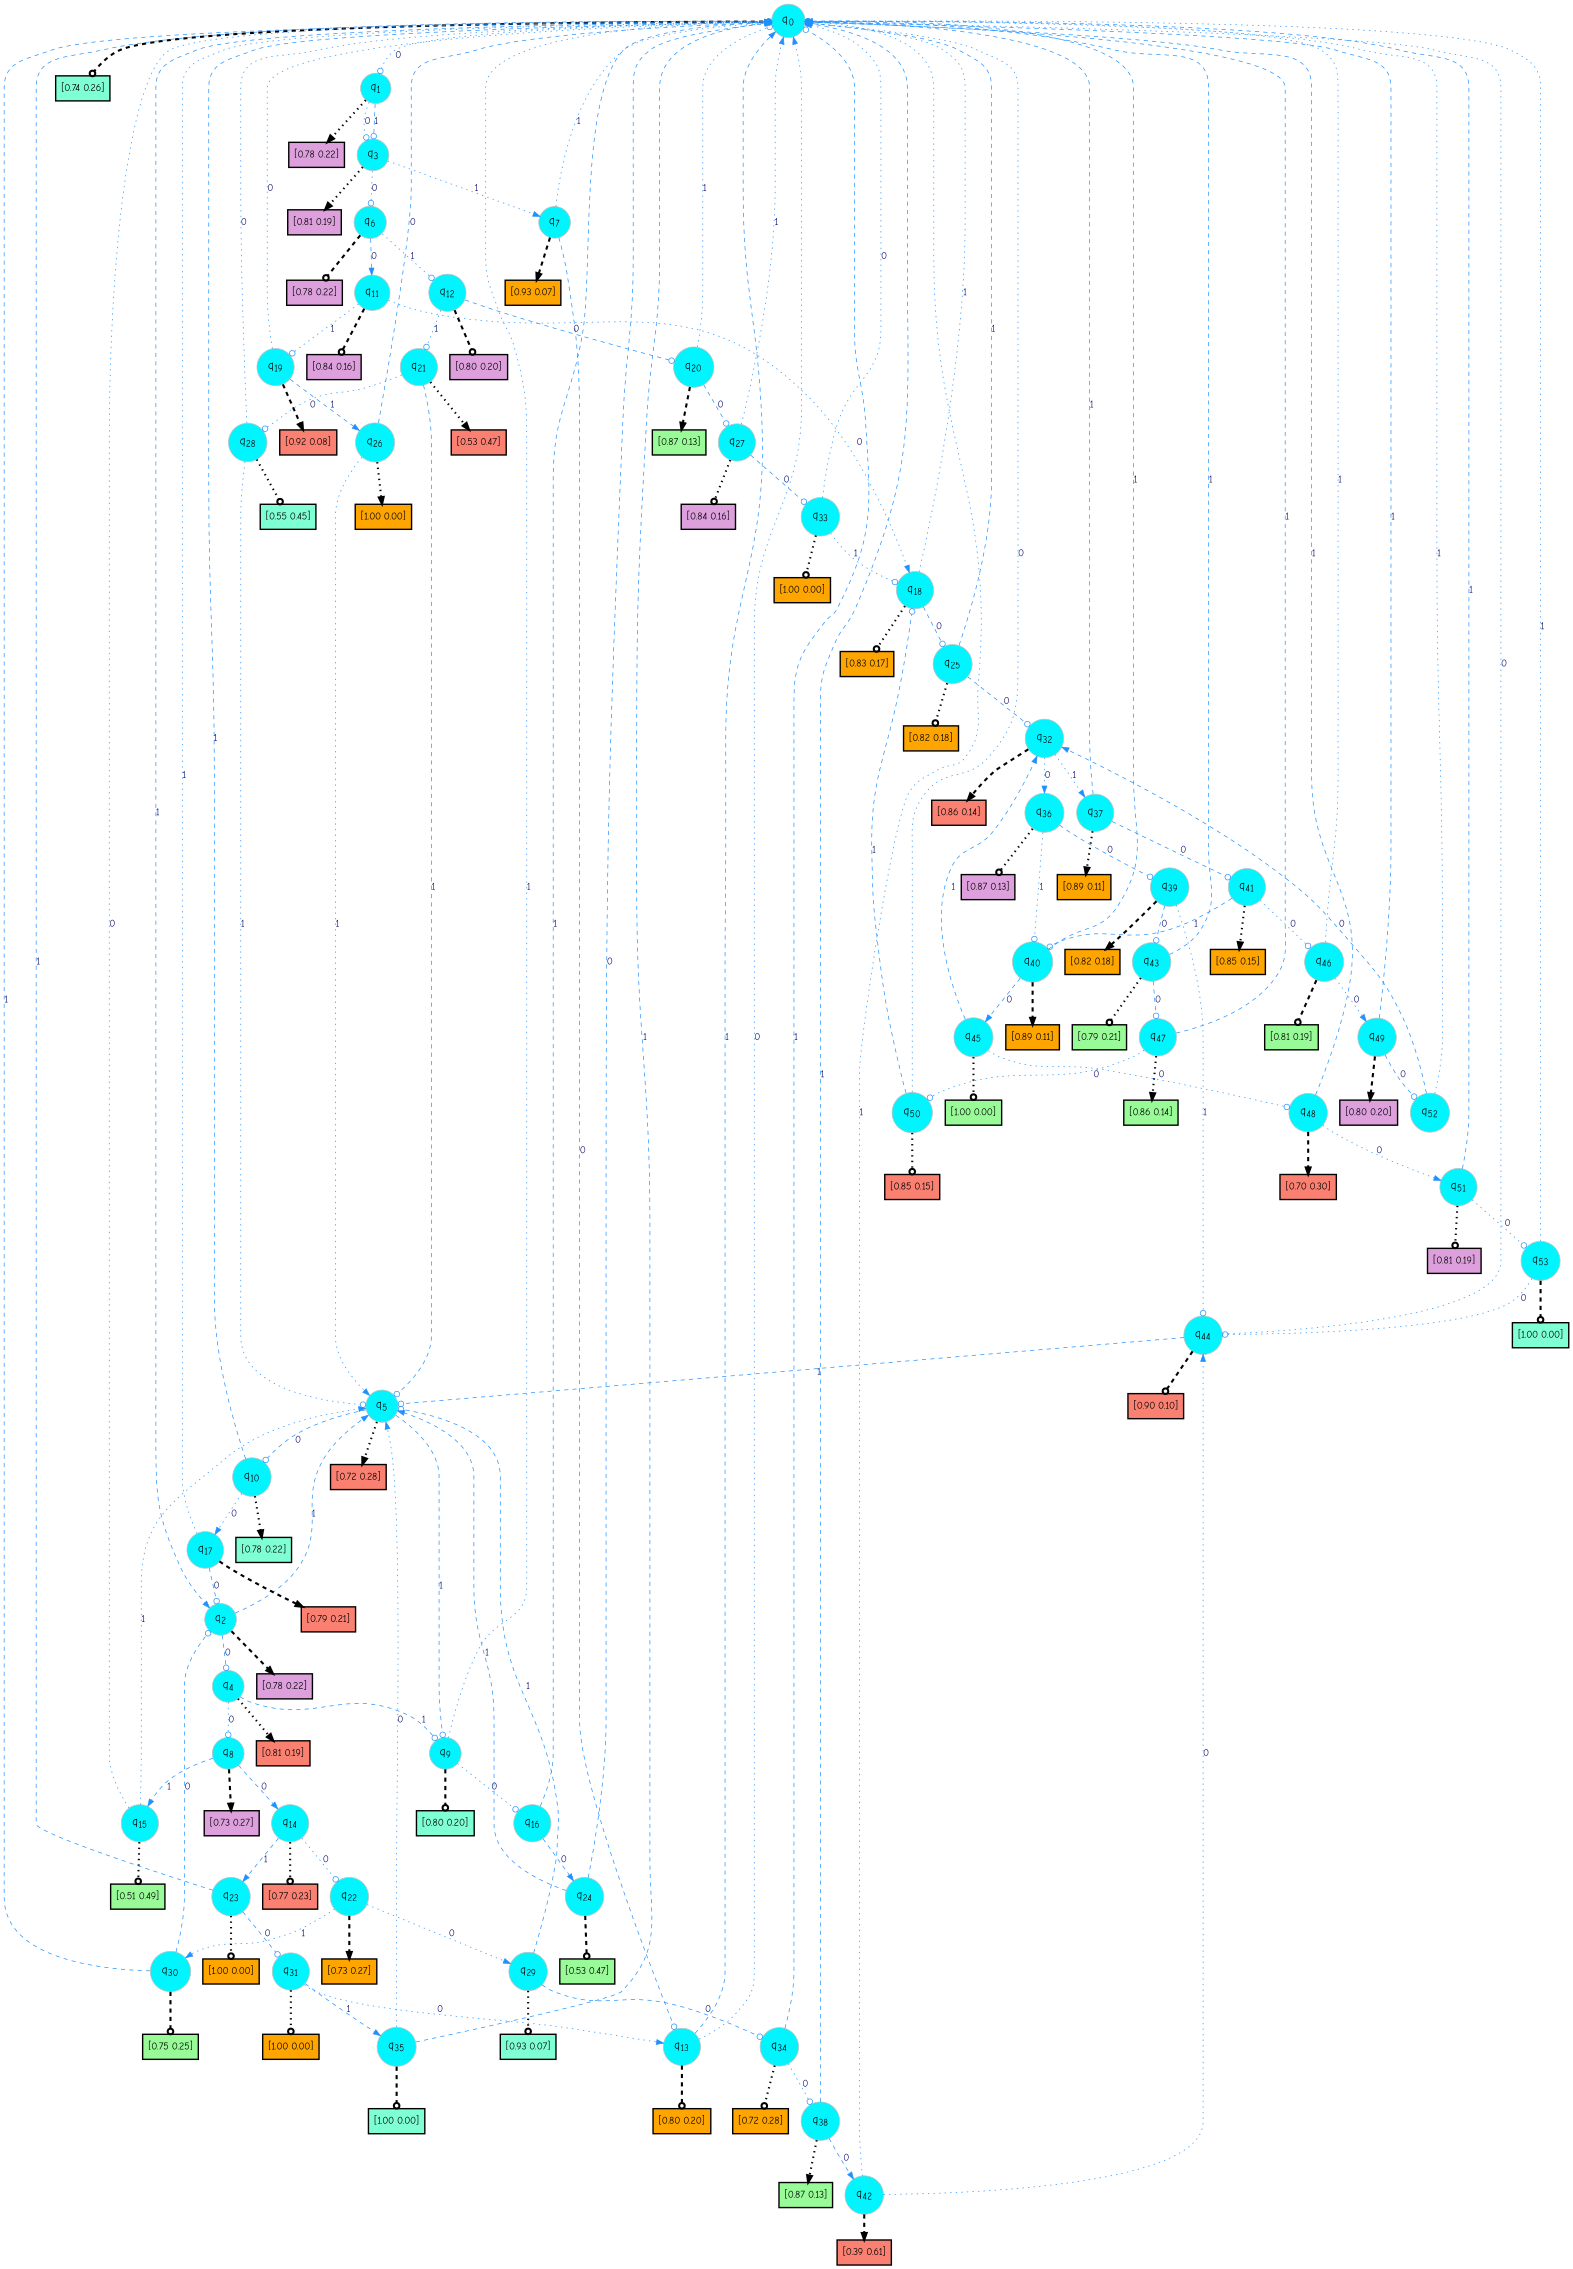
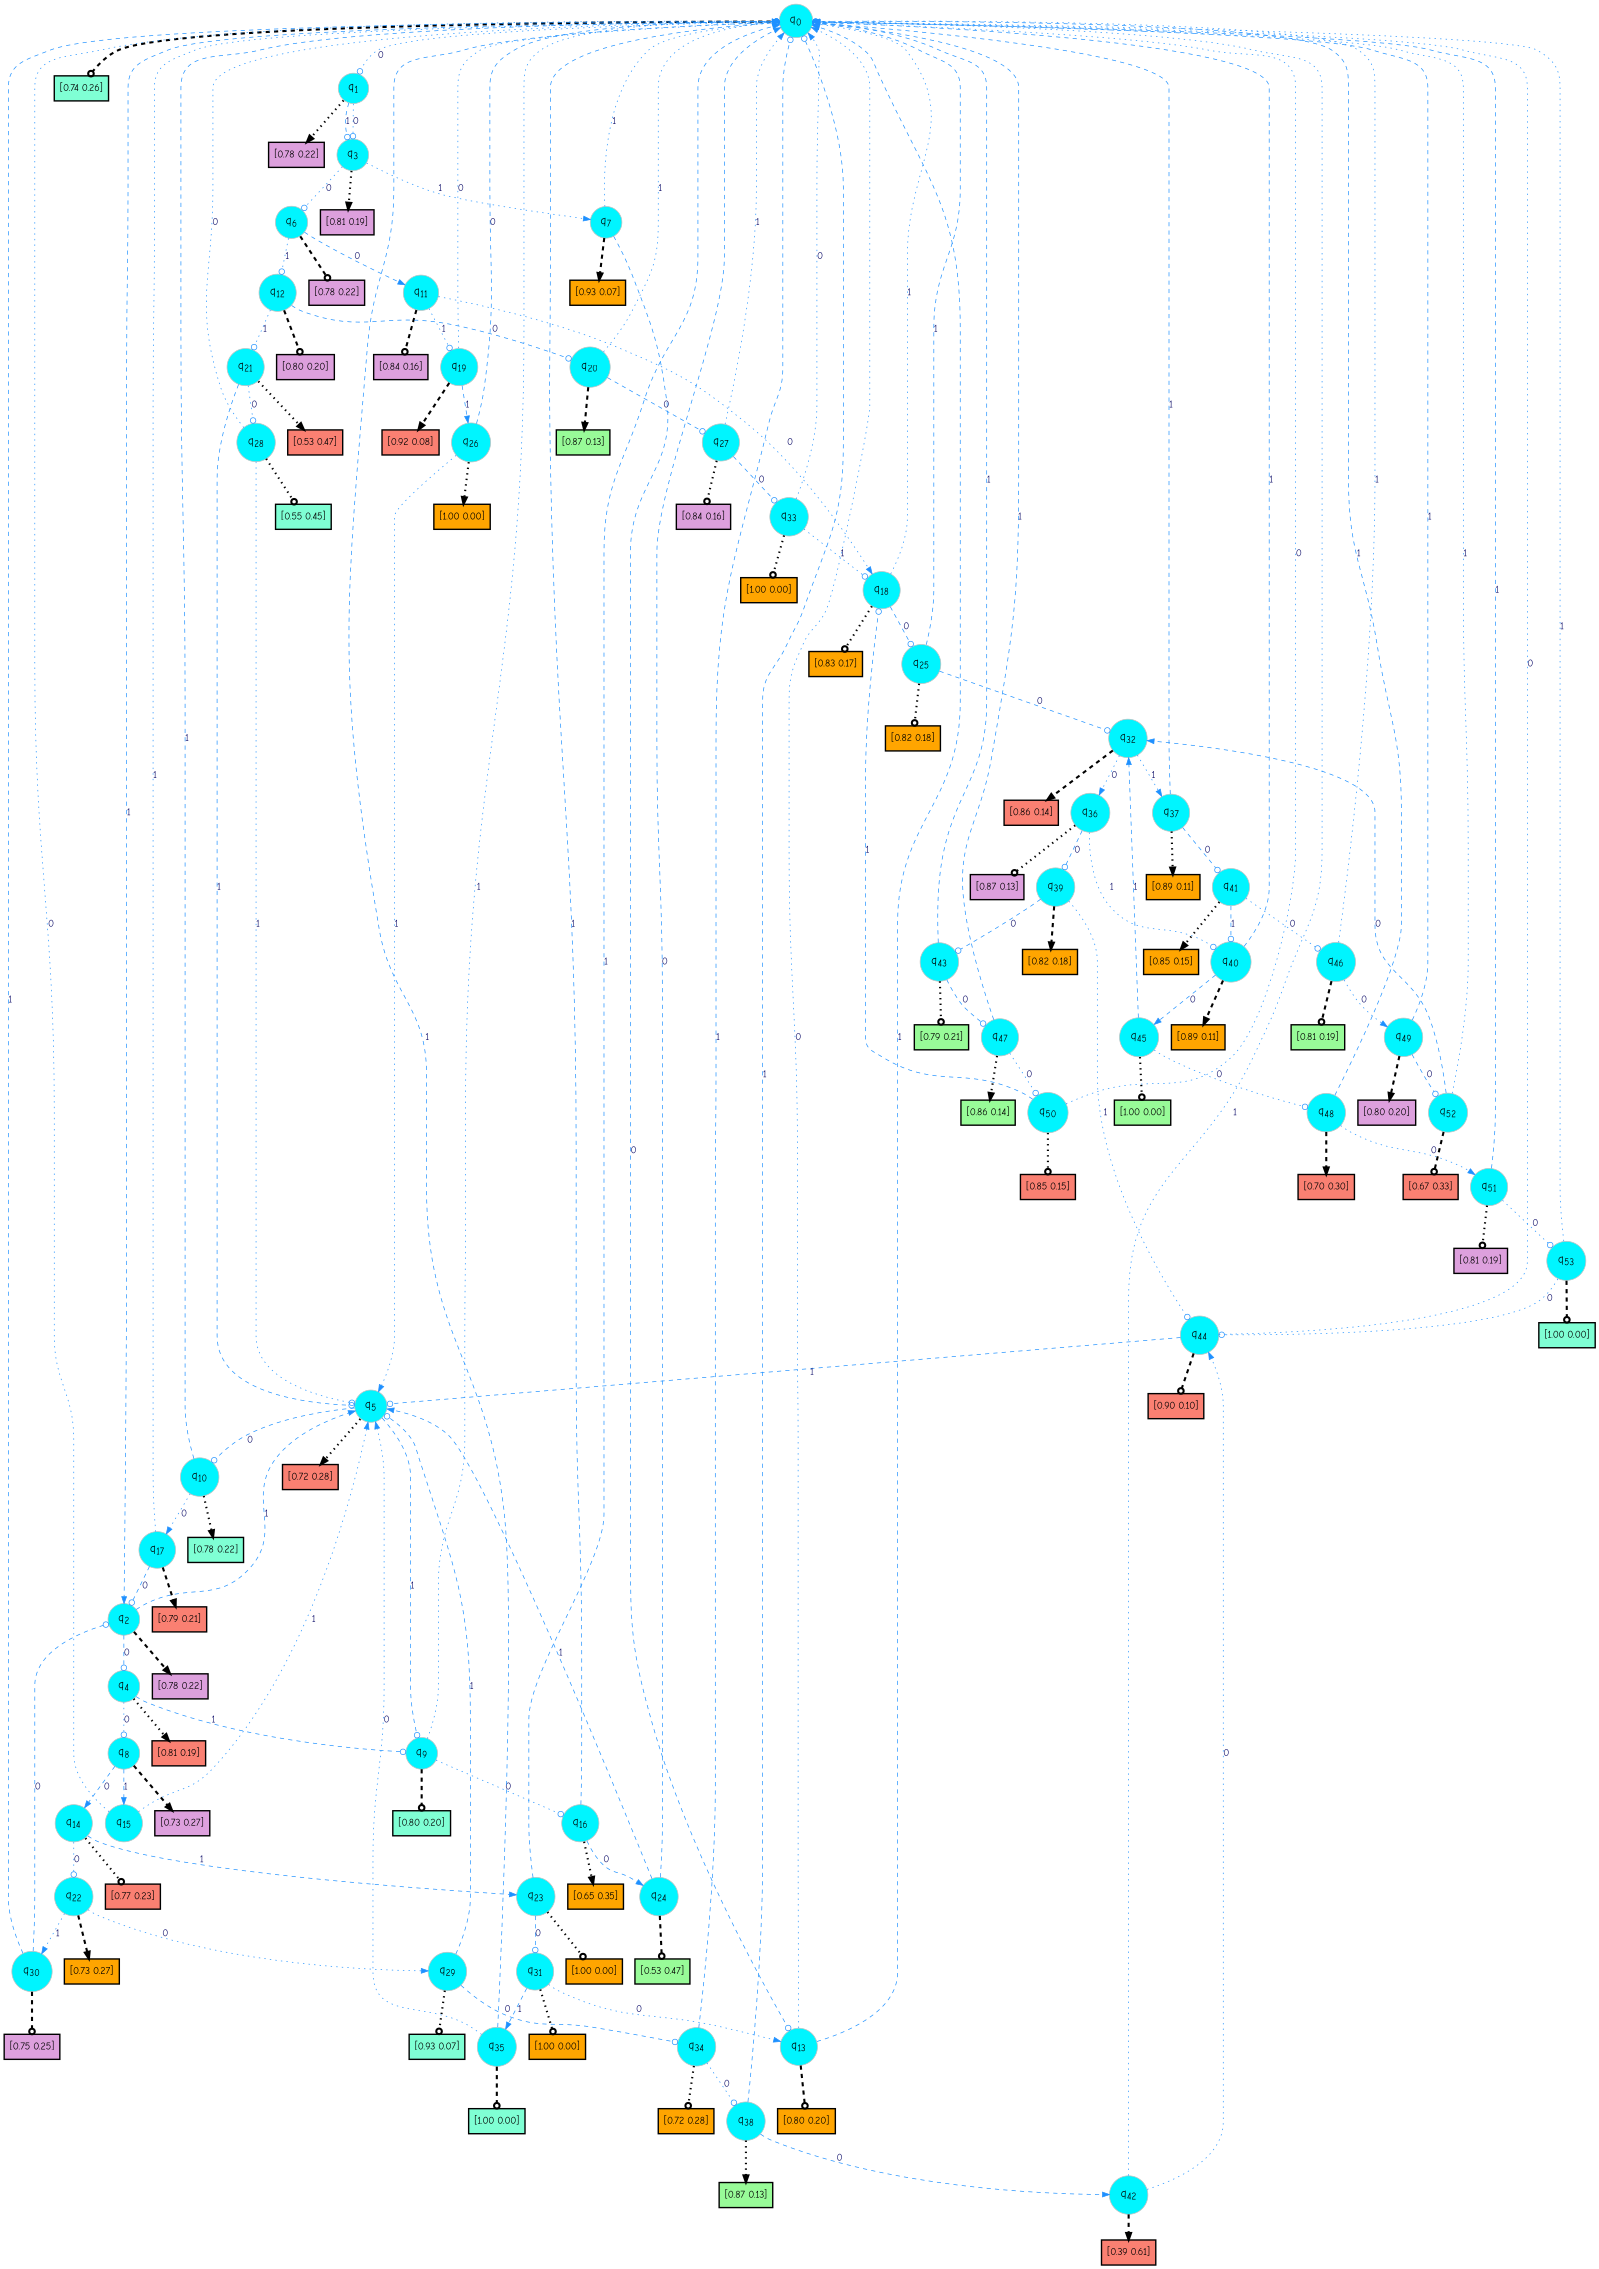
node "[0.67 0.33]": added
node "[0.51 0.49]": removed
node "[0.65 0.35]": added
node "[0.75 0.25]": fillcolor palegreen -> plum
